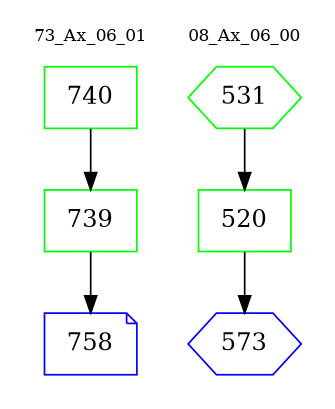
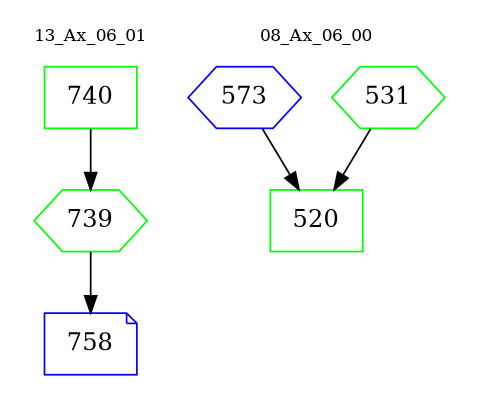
cluster "73_Ax_06_01": label "73_Ax_06_01" -> "13_Ax_06_01"
node "739": shape box -> hexagon
edge "520" -> "573": reversed
